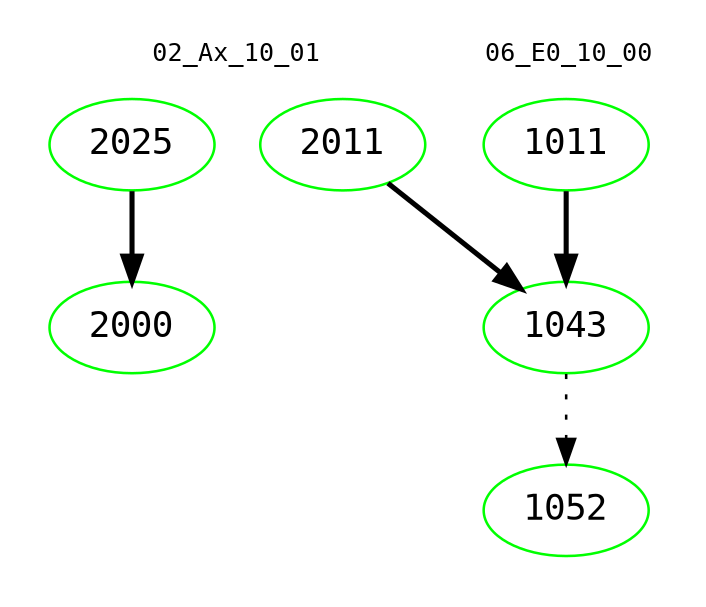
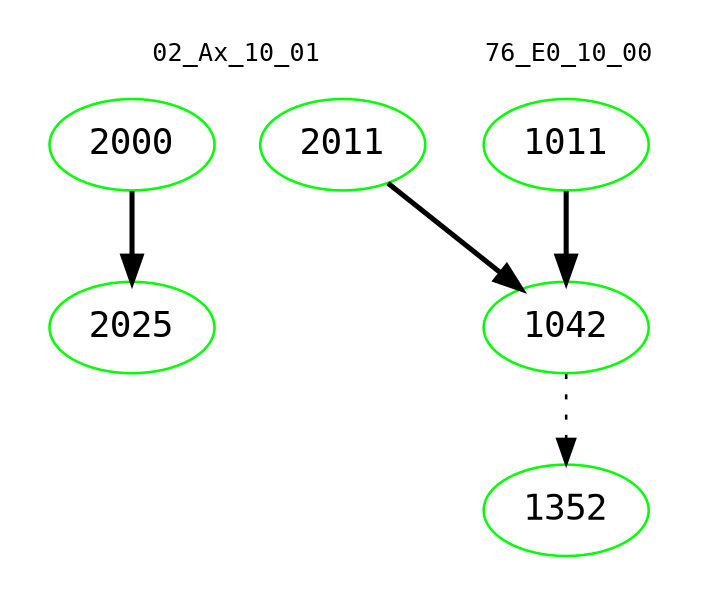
cluster "06_E0_10_00": label "06_E0_10_00" -> "76_E0_10_00"
edge "2025" -> "2000": reversed
node "1043": label "1043" -> "1042"
node "1052": label "1052" -> "1352"
